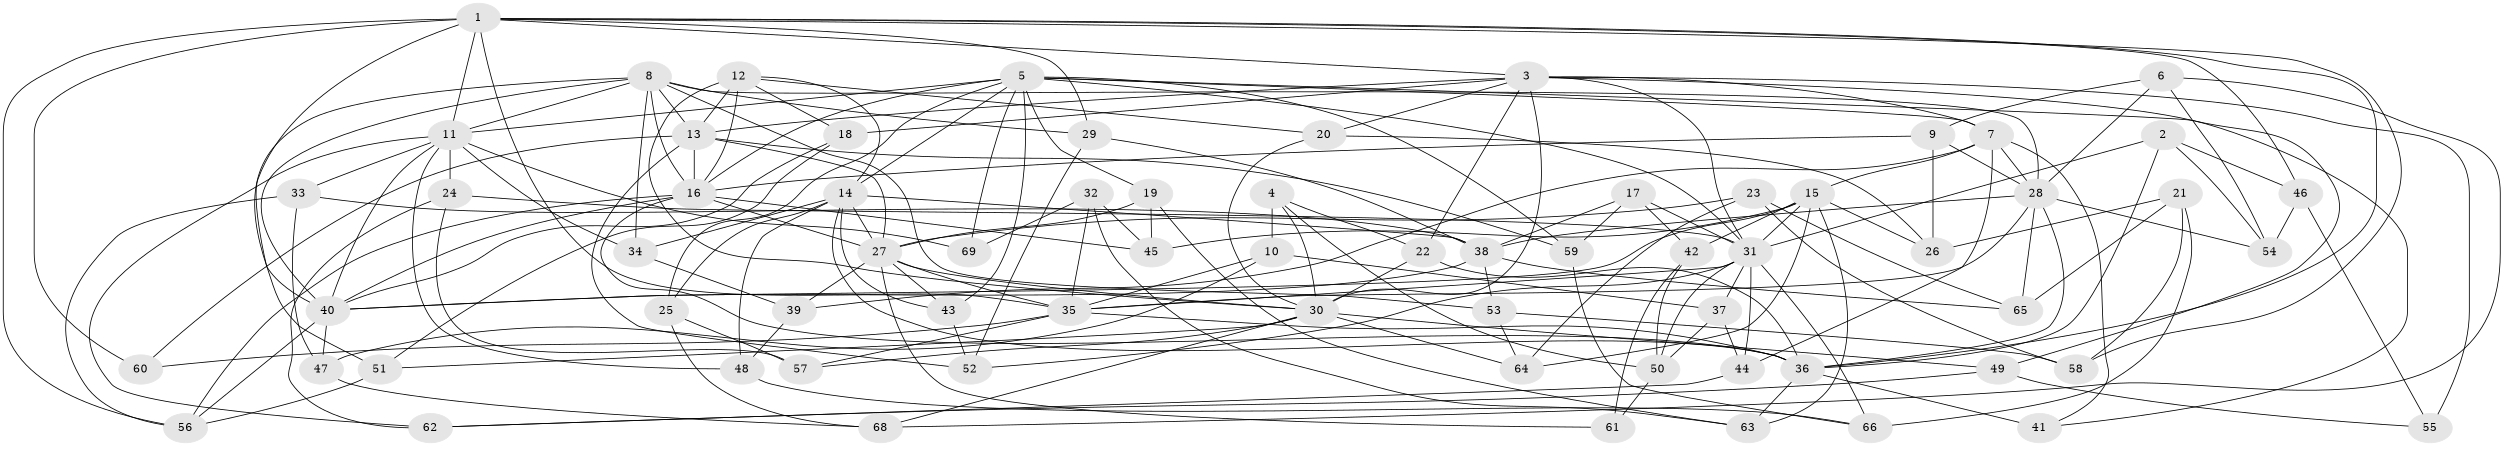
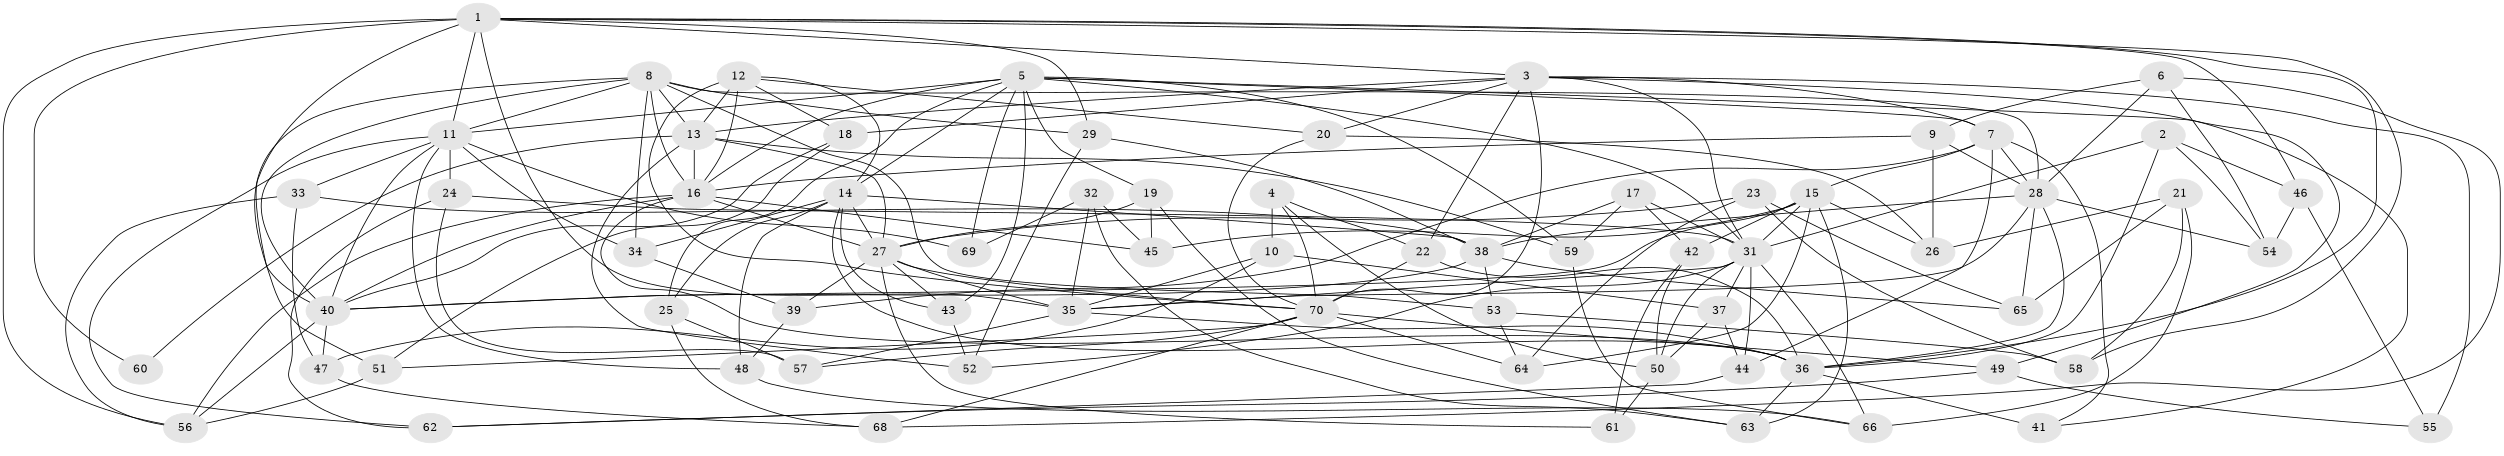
node "30": label "30" -> "70"
edge "35" -- "60": removed
